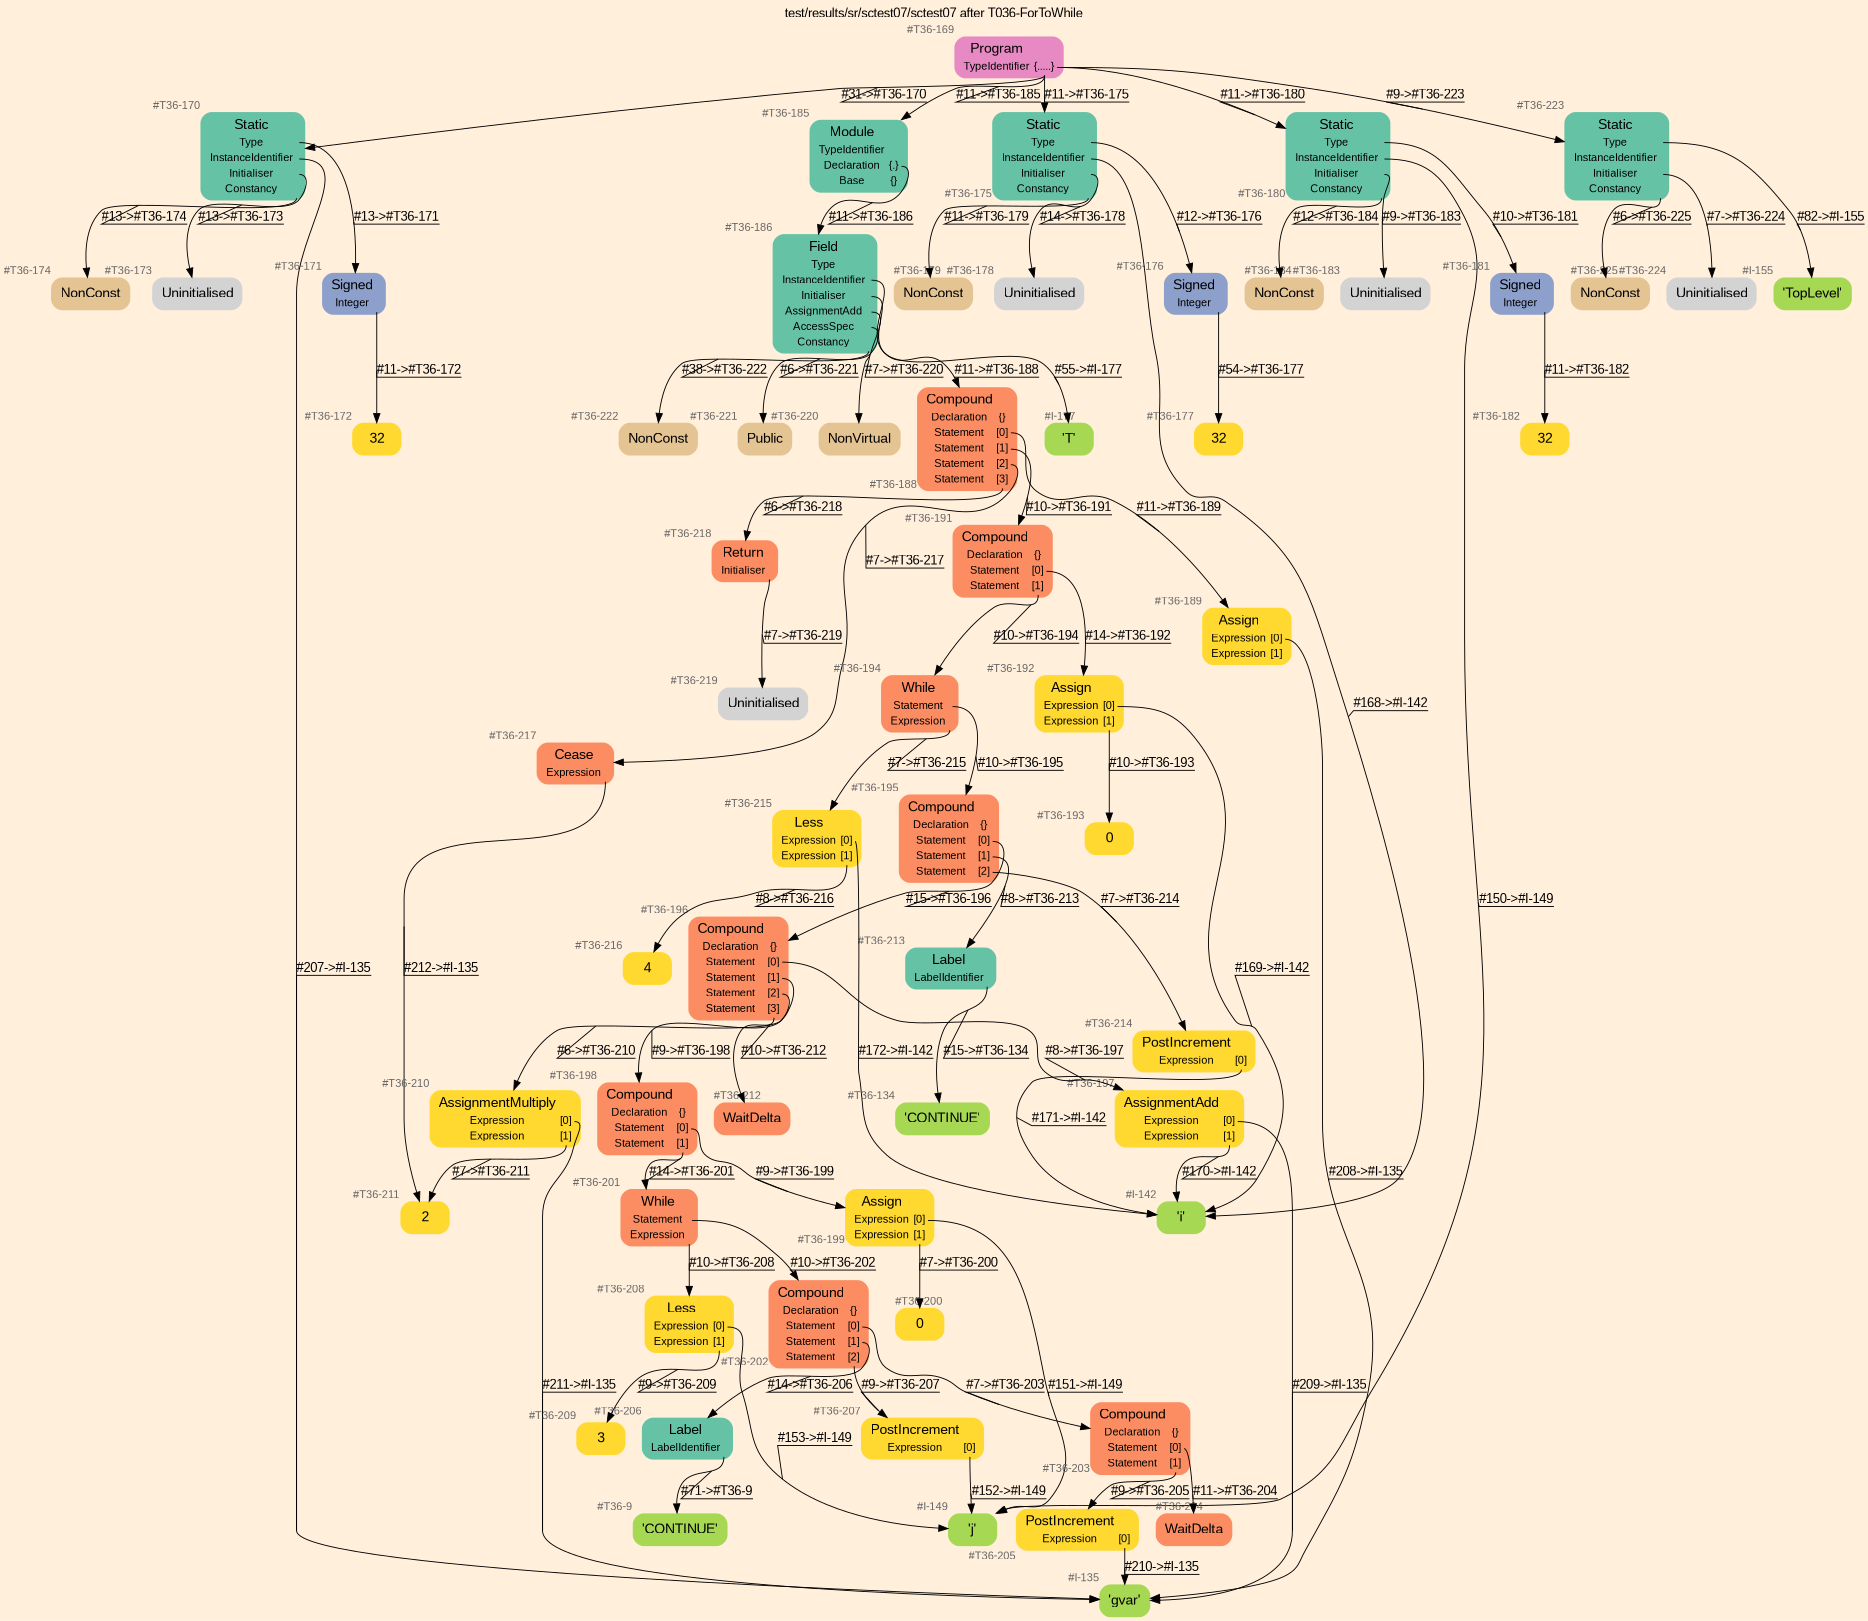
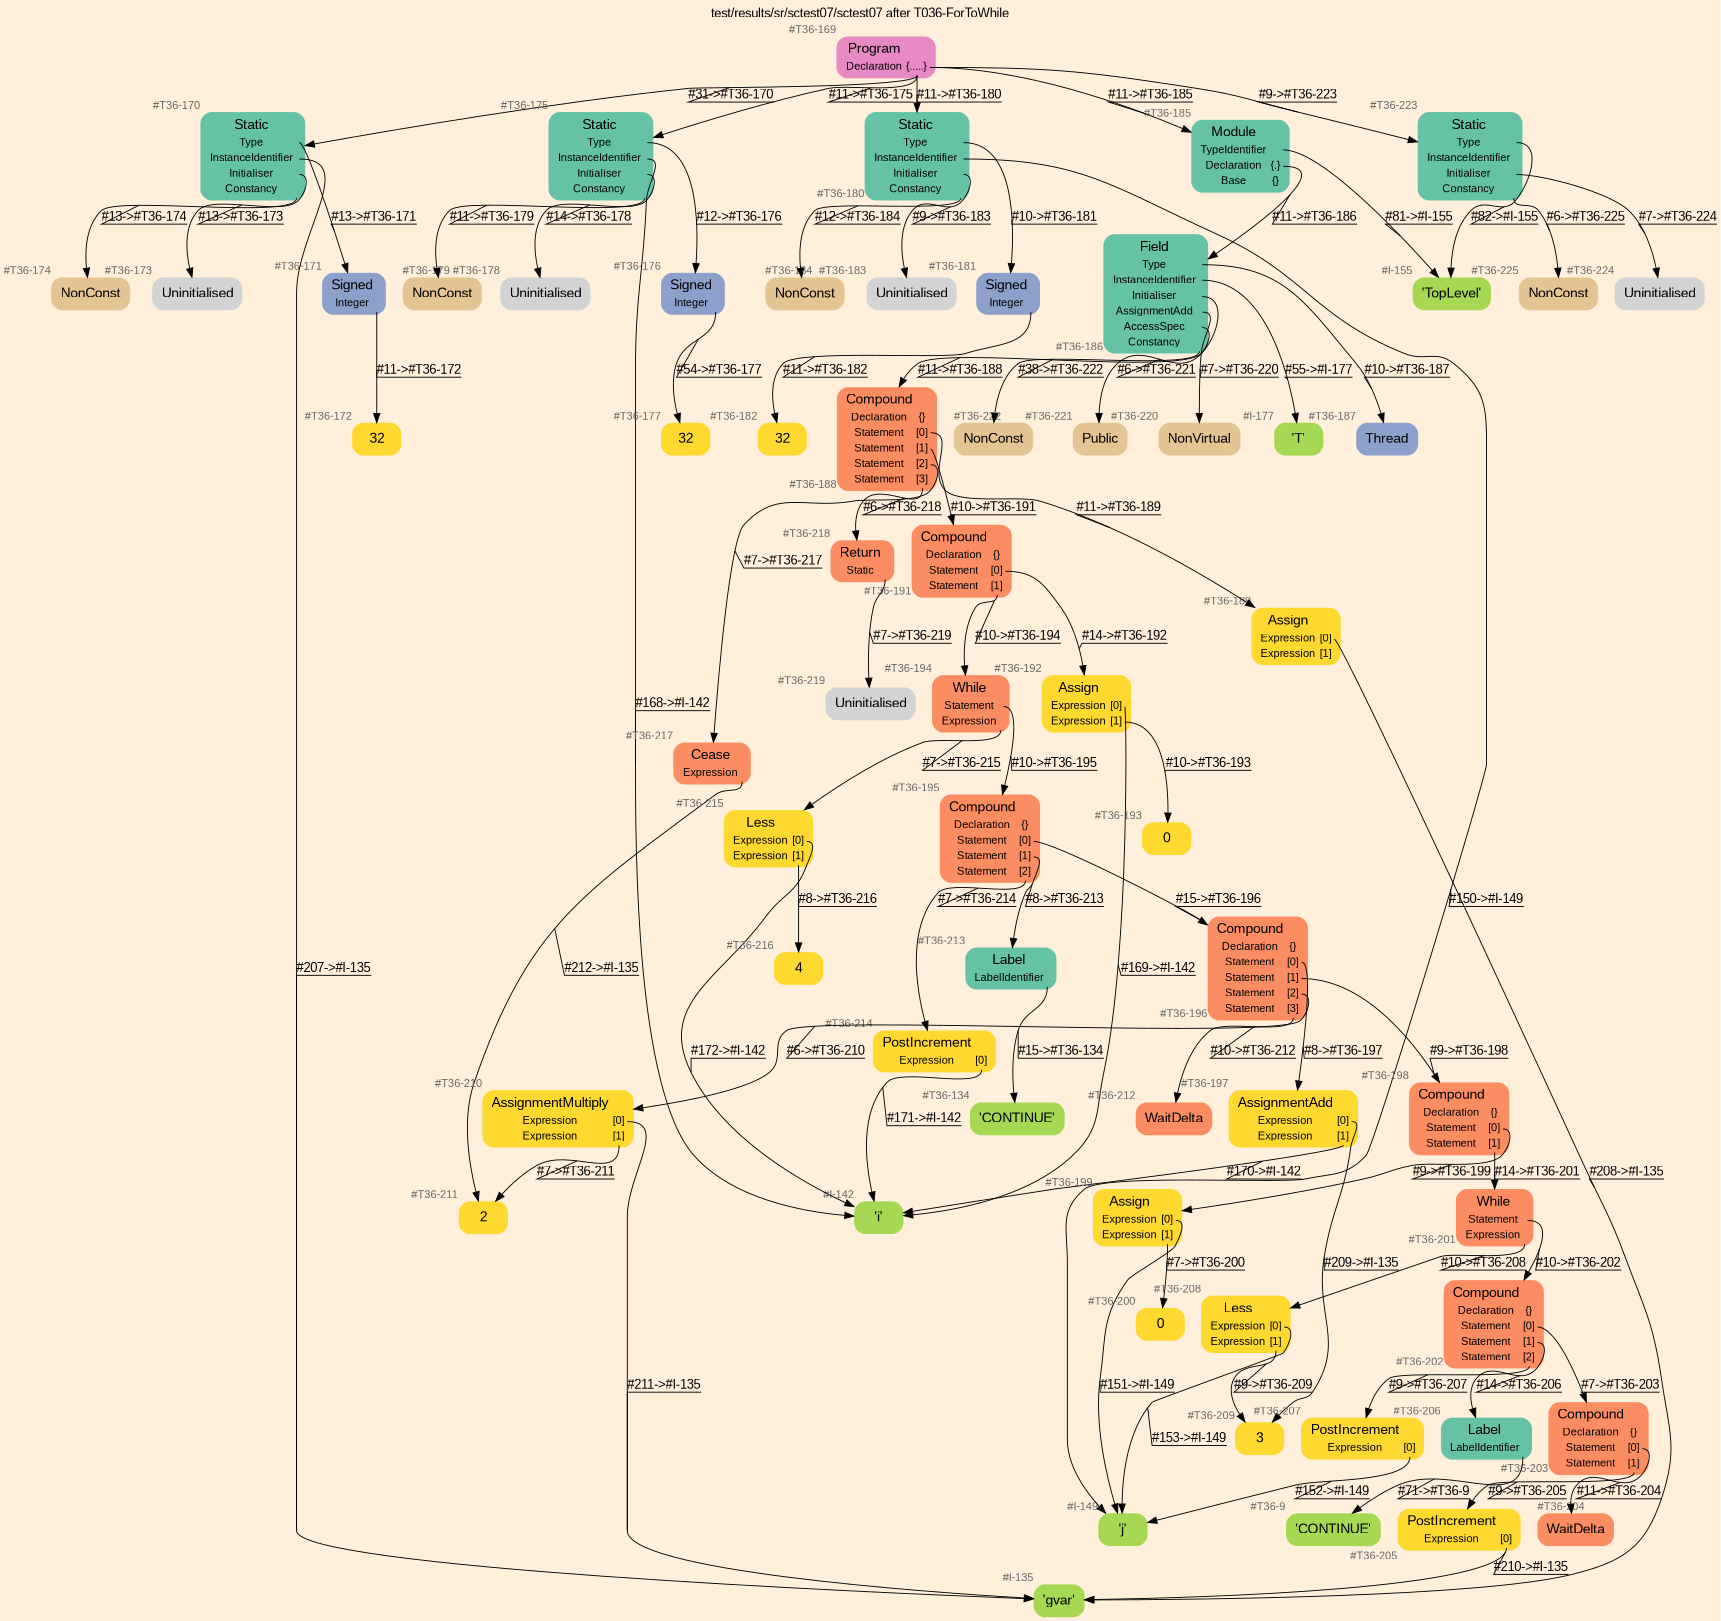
node "Program": text "TypeIdentifier" -> "Declaration"
edge "Module" -> "'TopLevel'": added, label "#81->#I-155"
node "Thread": added
node "Return": text "Initialiser" -> "Static"
edge "AssignmentAdd" -> "'gvar'": now "AssignmentAdd" -> "3"
